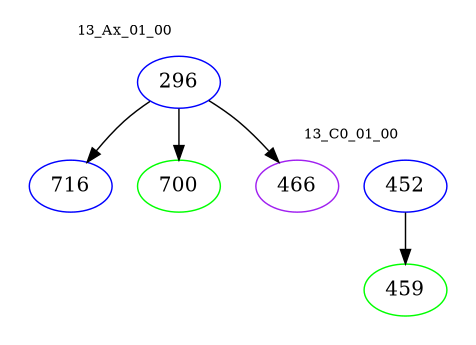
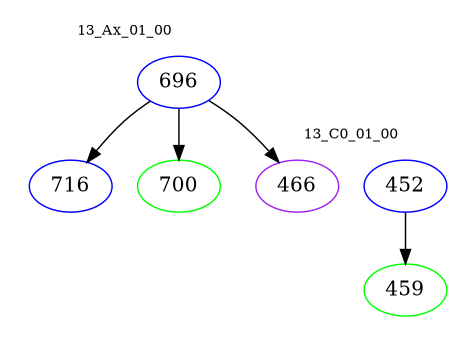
node "296": label "296" -> "696"
